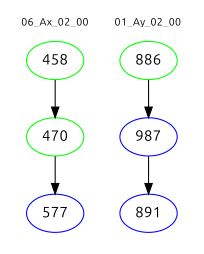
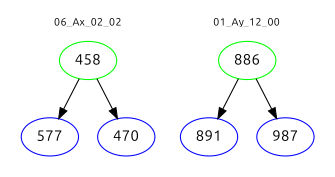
cluster "06_Ax_02_00": label "06_Ax_02_00" -> "06_Ax_02_02"
cluster "01_Ay_02_00": label "01_Ay_02_00" -> "01_Ay_12_00"
node "470": color green -> blue
edge "470" -> "577": now "458" -> "577"
edge "987" -> "891": now "886" -> "891"
